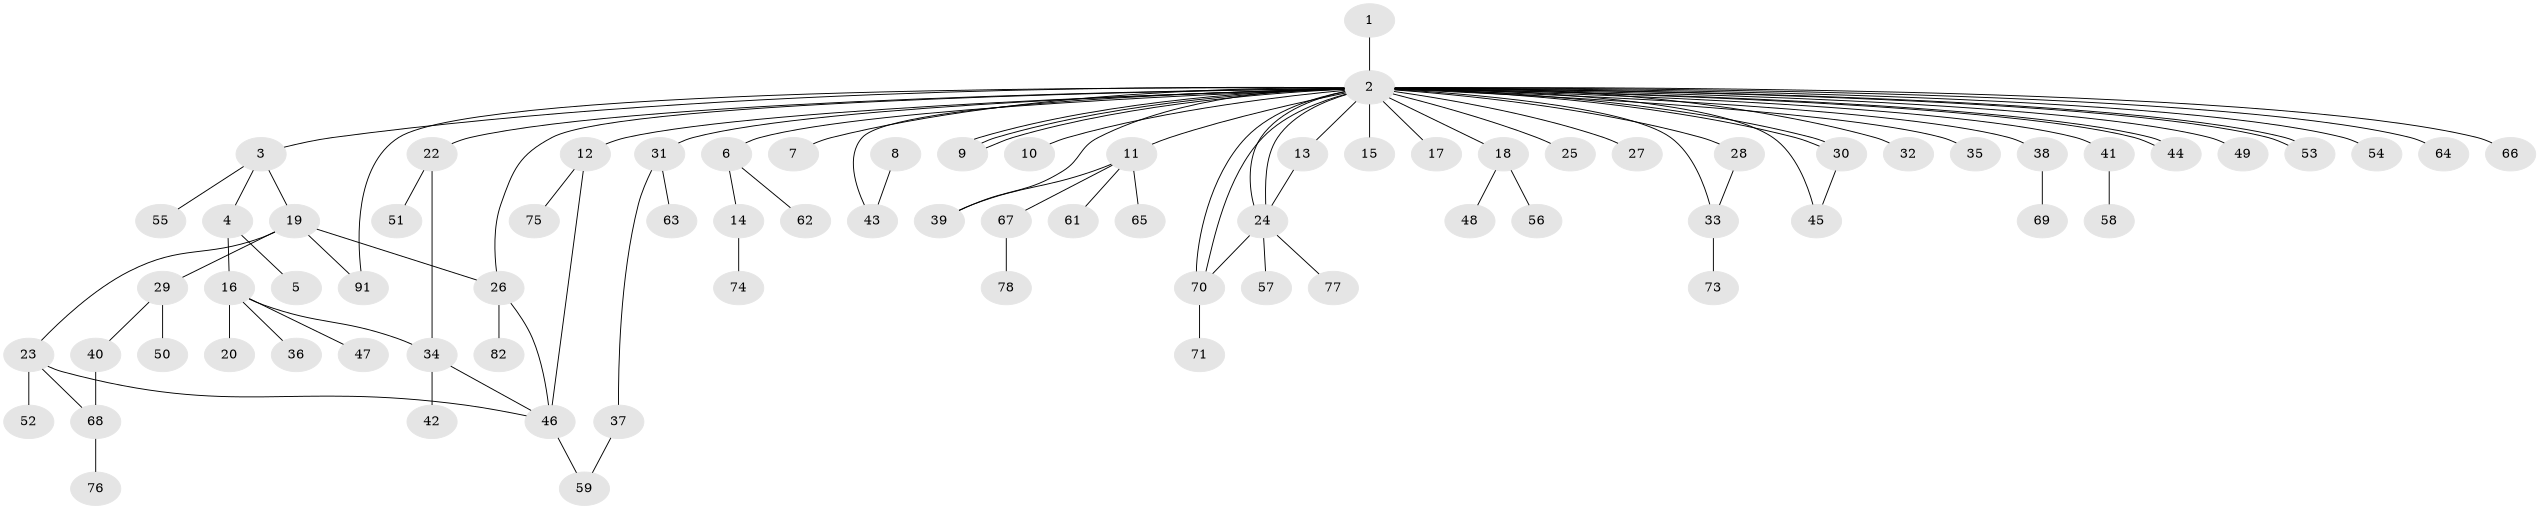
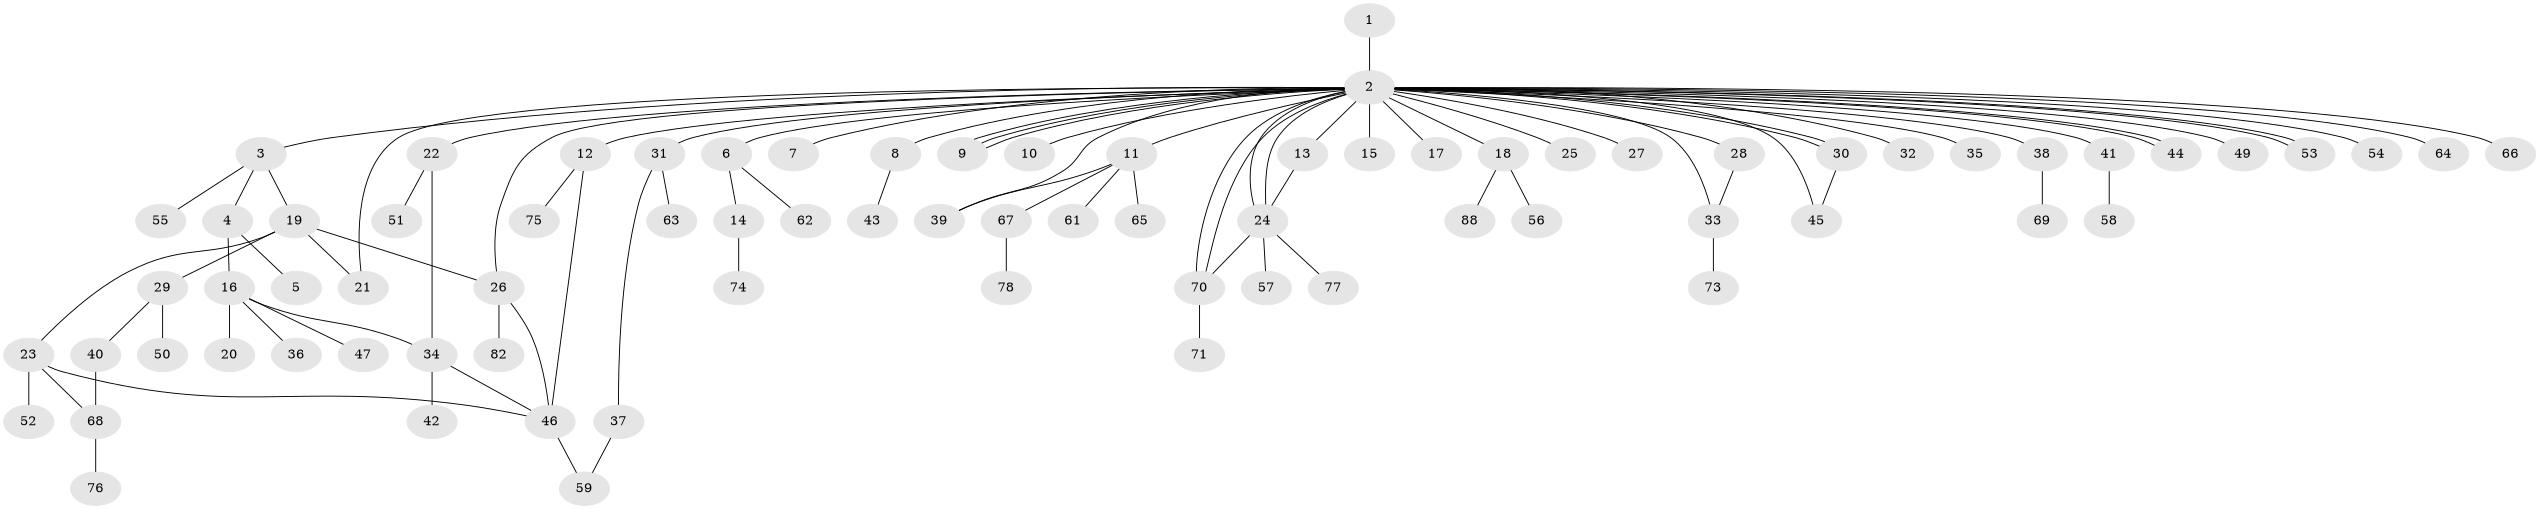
edge "2" -- "43": now "2" -- "8"
node "48": label "48" -> "88"
node "91": label "91" -> "21"
